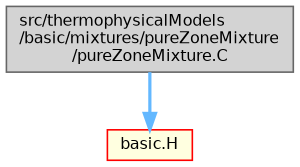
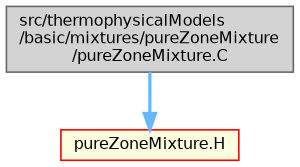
node "basic.H": label "basic.H" -> "pureZoneMixture.H"
